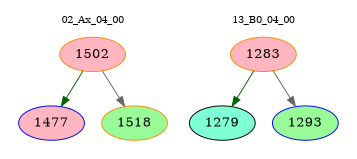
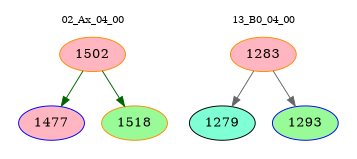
edge "1502" -> "1518": color gray40 -> darkgreen
edge "1283" -> "1279": color darkgreen -> gray40
